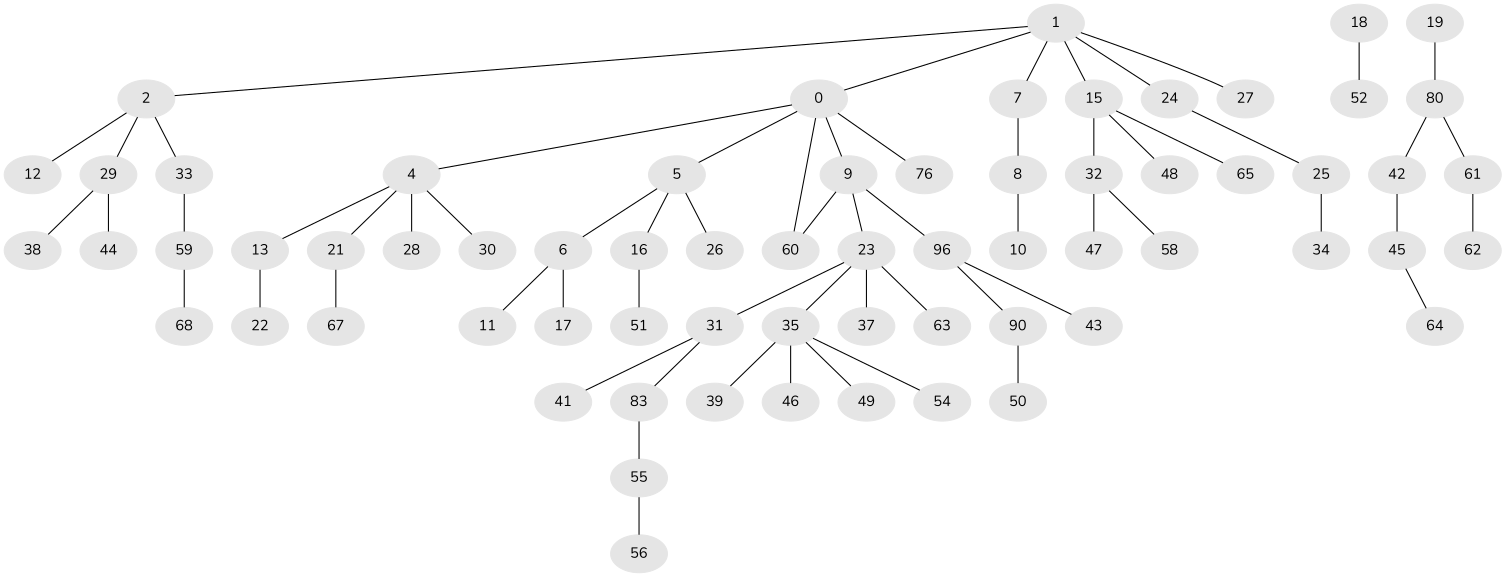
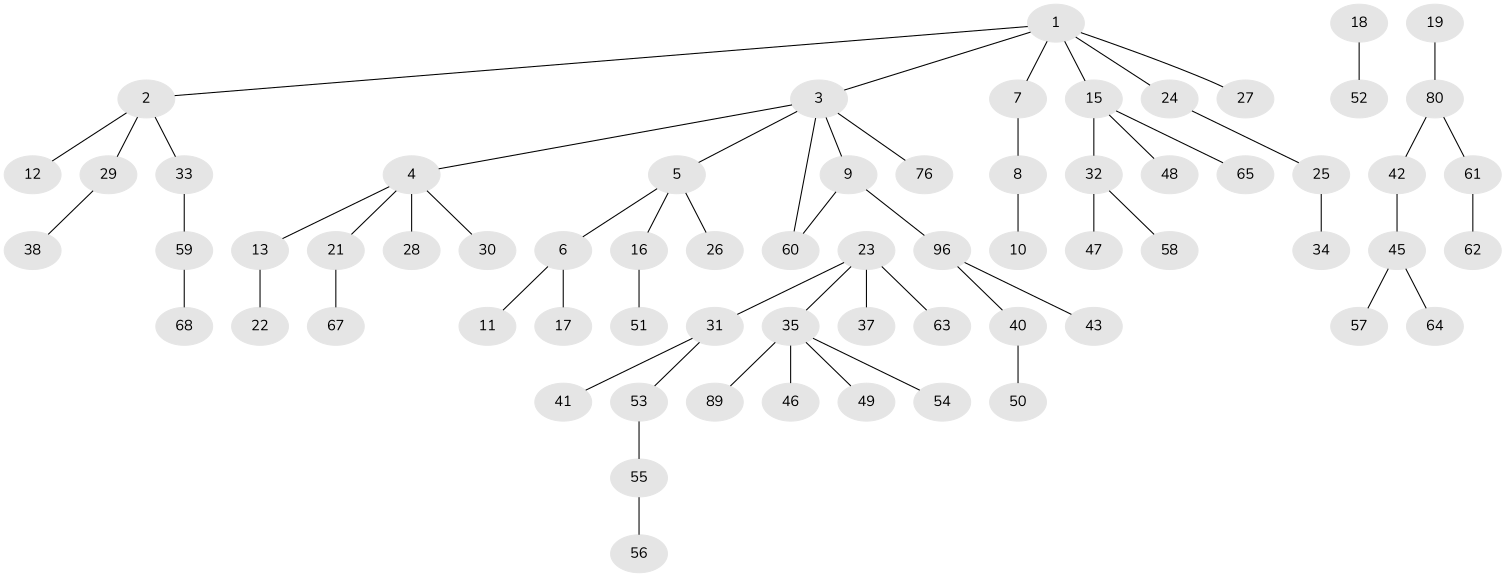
node "0": label "0" -> "3"
edge "9" -- "23": removed
node "44": removed
node "90": label "90" -> "40"
node "57": added
node "83": label "83" -> "53"
node "39": label "39" -> "89"
